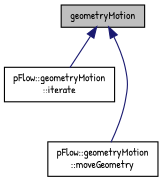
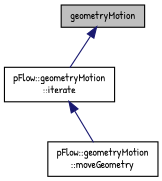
edge "pFlow::geometryMotion ::moveGeometry" -> "geometryMotion": now "pFlow::geometryMotion ::moveGeometry" -> "pFlow::geometryMotion ::iterate"
